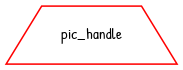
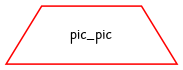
node "pic_handle": label "pic_handle" -> "pic_pic"
